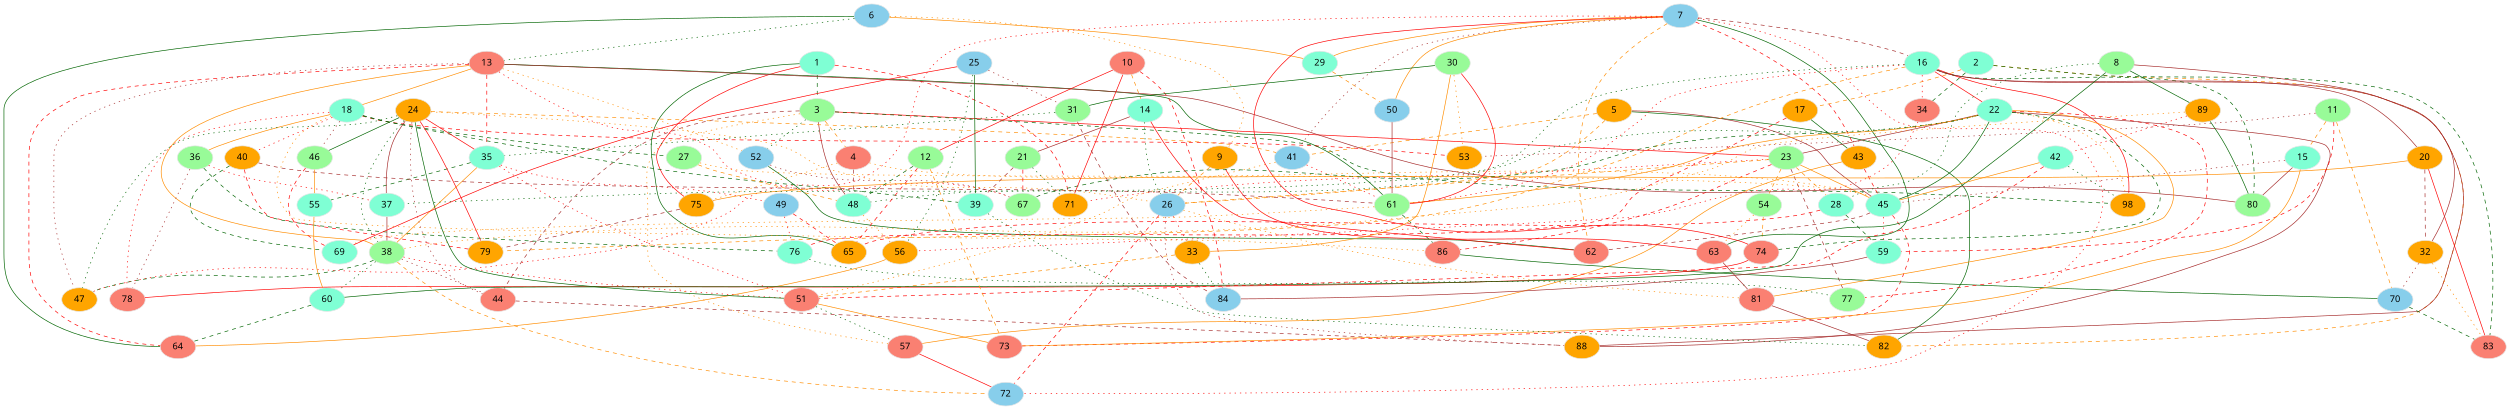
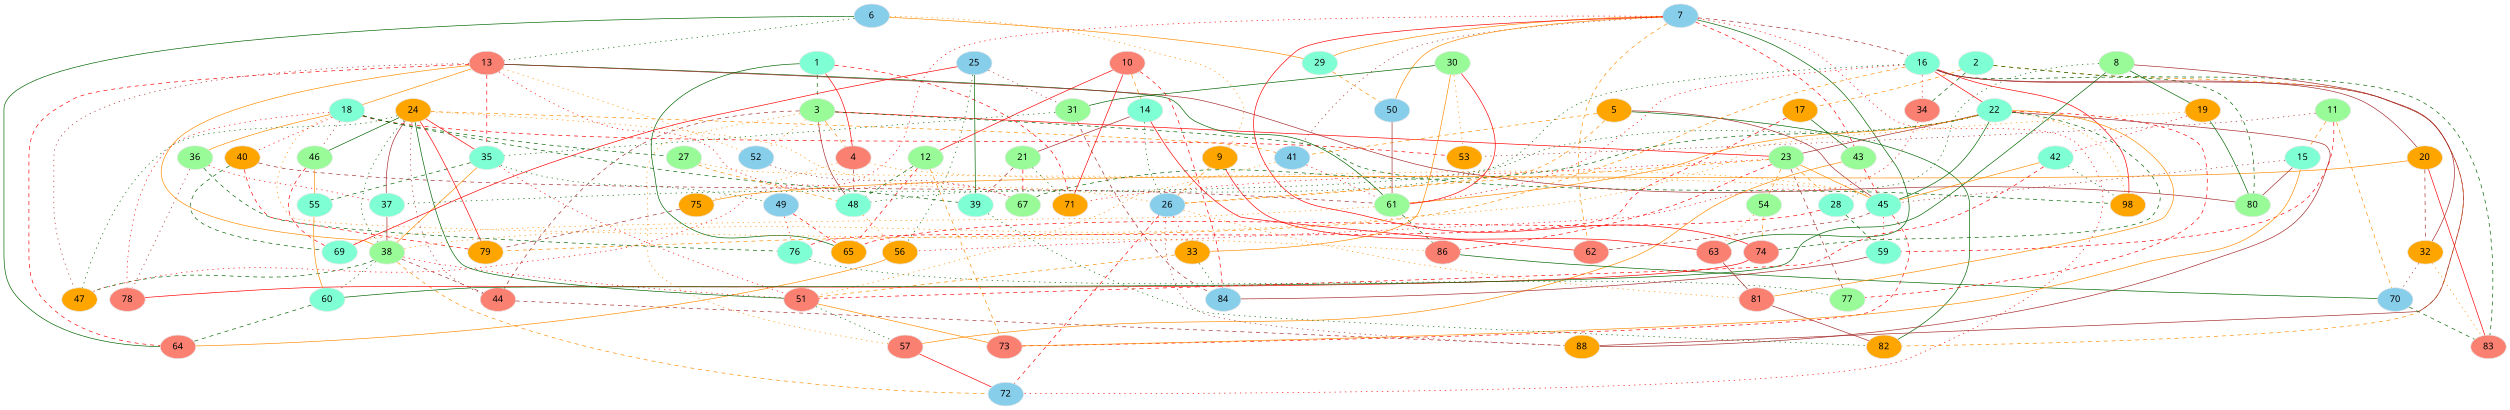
edge "1" -- "75": now "1" -- "4"
node "89": label "89" -> "19"
edge "3" -- "52": color darkgreen -> darkorange
node "43": fillcolor orange -> palegreen
edge "35" -- "49": color red -> darkgreen
edge "52" -- "62": removed
edge "38" -- "44": style dotted -> dashed
